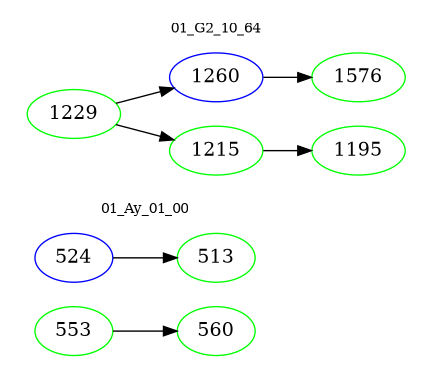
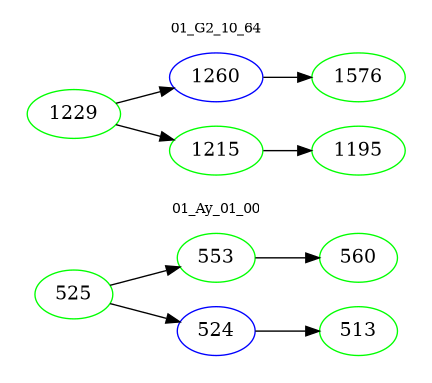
node "525": added
